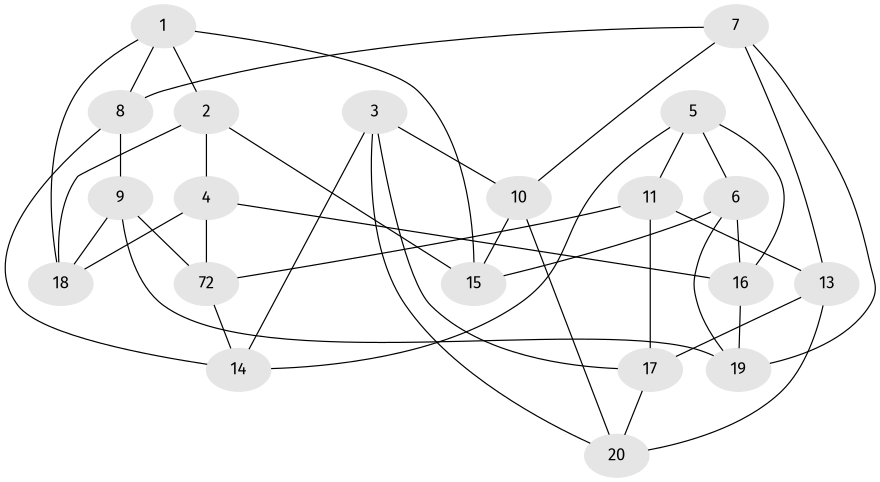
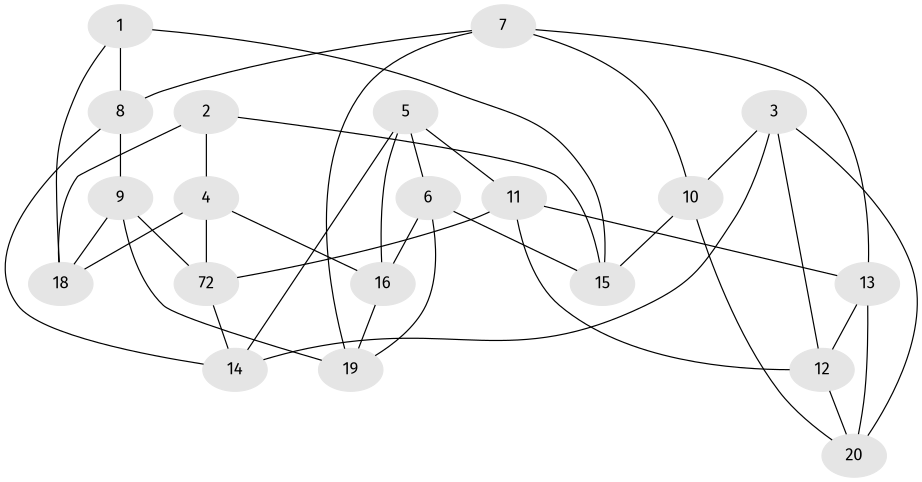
edge "1" -- "2": removed
node "17": label "17" -> "12"
